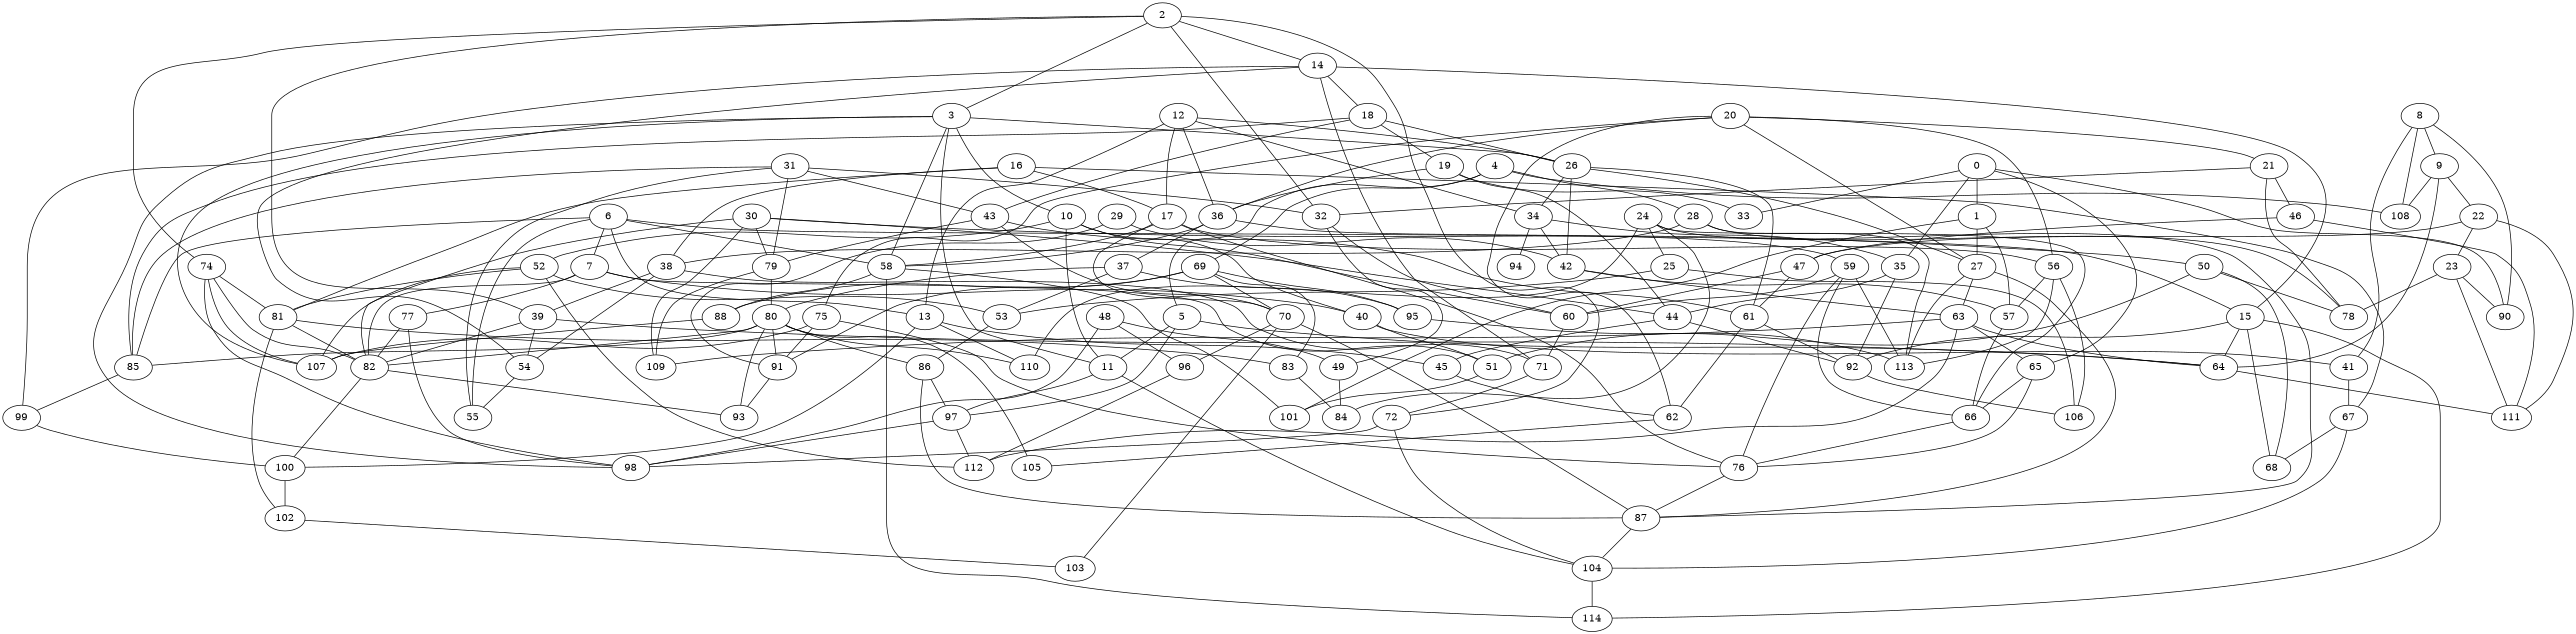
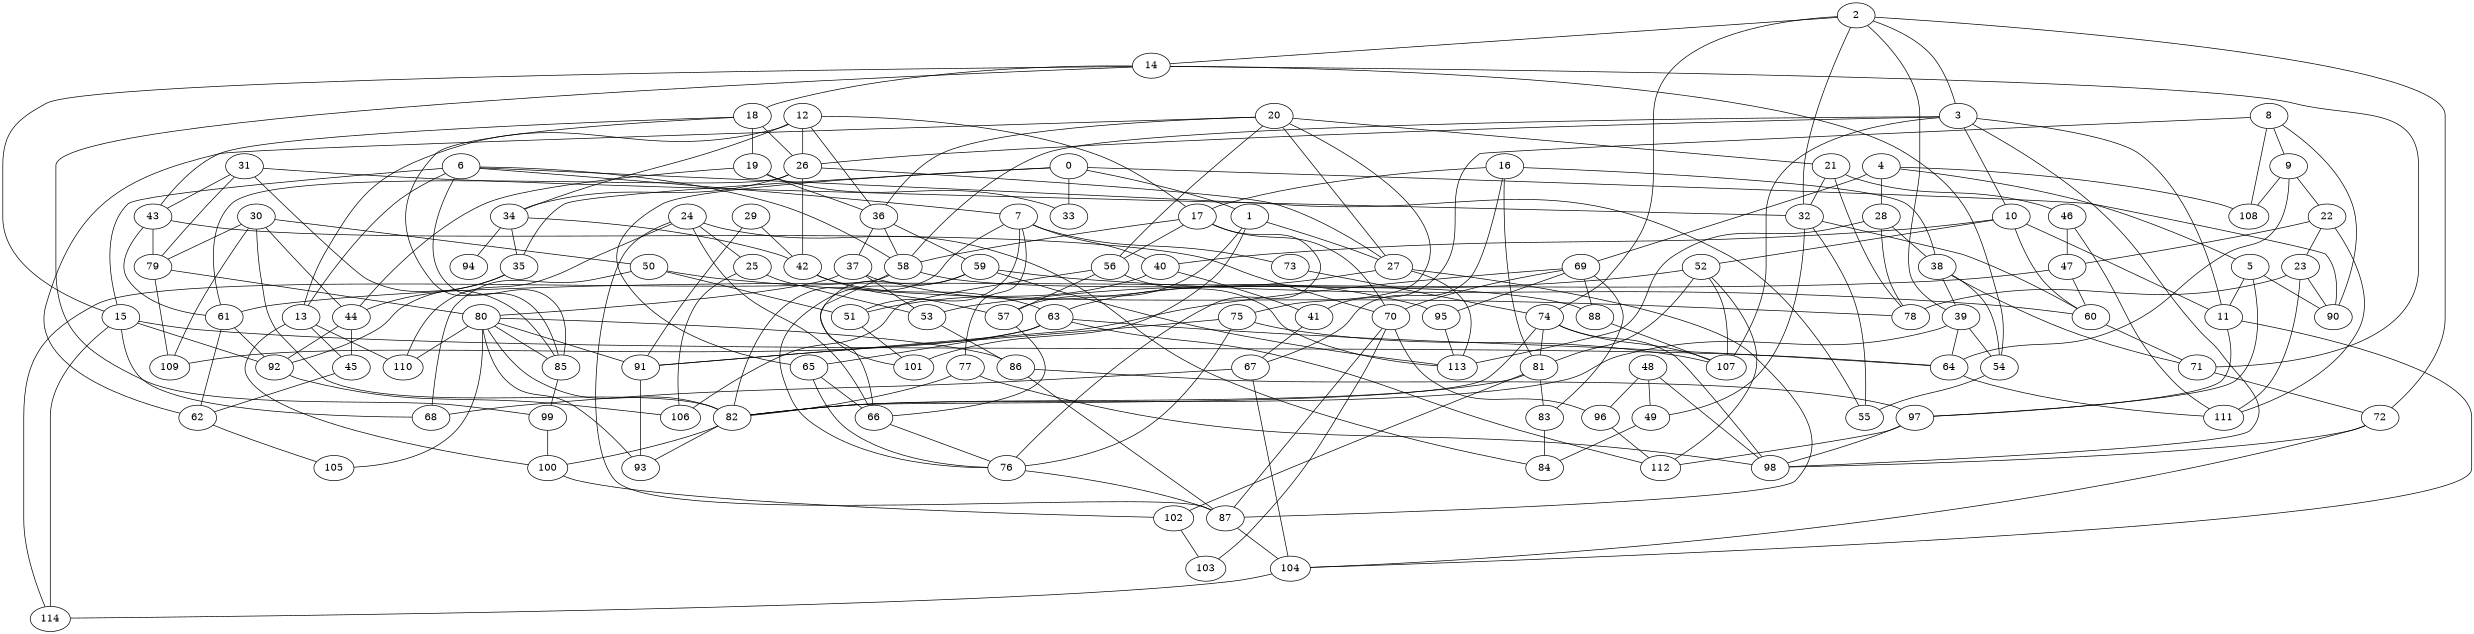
edge "31" -- "55": now "32" -- "55"
node "73": added
edge "5" -- "64": now "5" -- "90"
